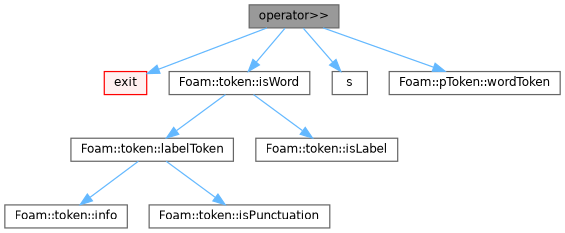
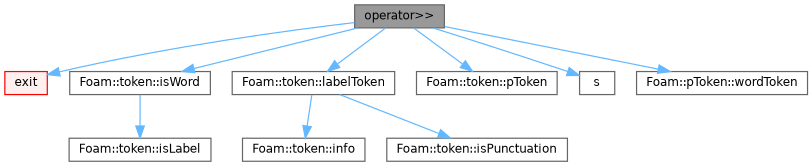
node "Foam::token::pToken": added
edge "Foam::token::isWord" -> "Foam::token::labelToken": now "operator>>" -> "Foam::token::labelToken"
